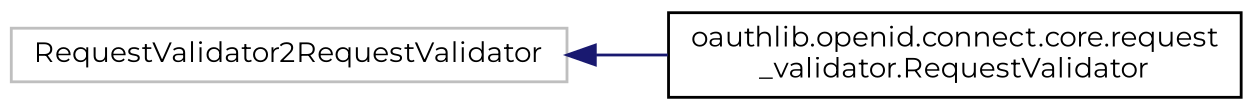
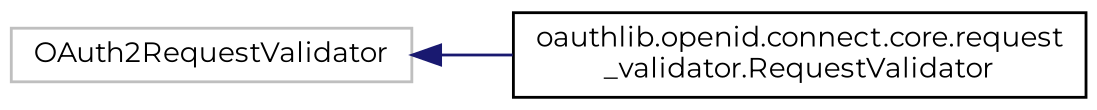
node "RequestValidator2RequestValidator": label "RequestValidator2RequestValidator" -> "OAuth2RequestValidator"
